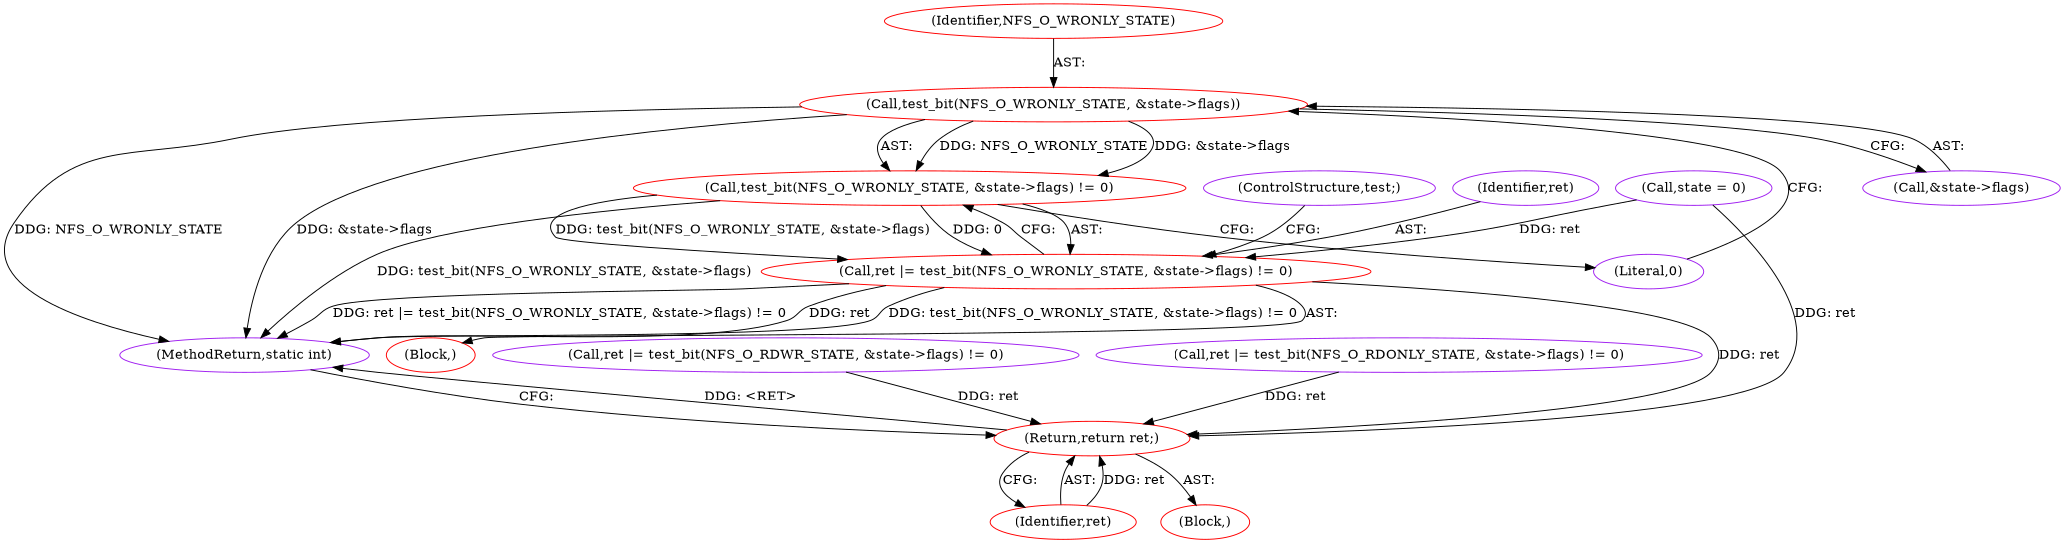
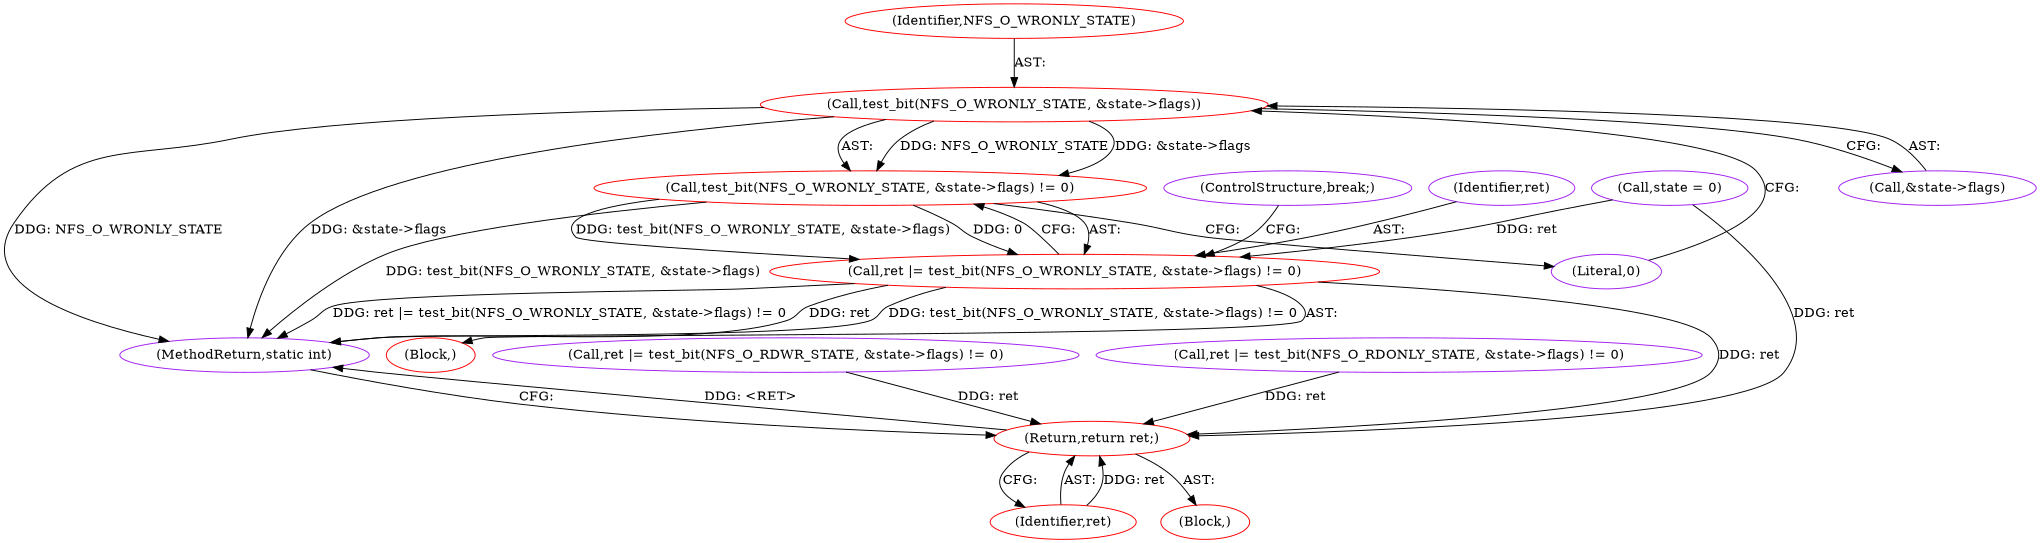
node "(ControlStructure,test;)": label "(ControlStructure,test;)" -> "(ControlStructure,break;)"
